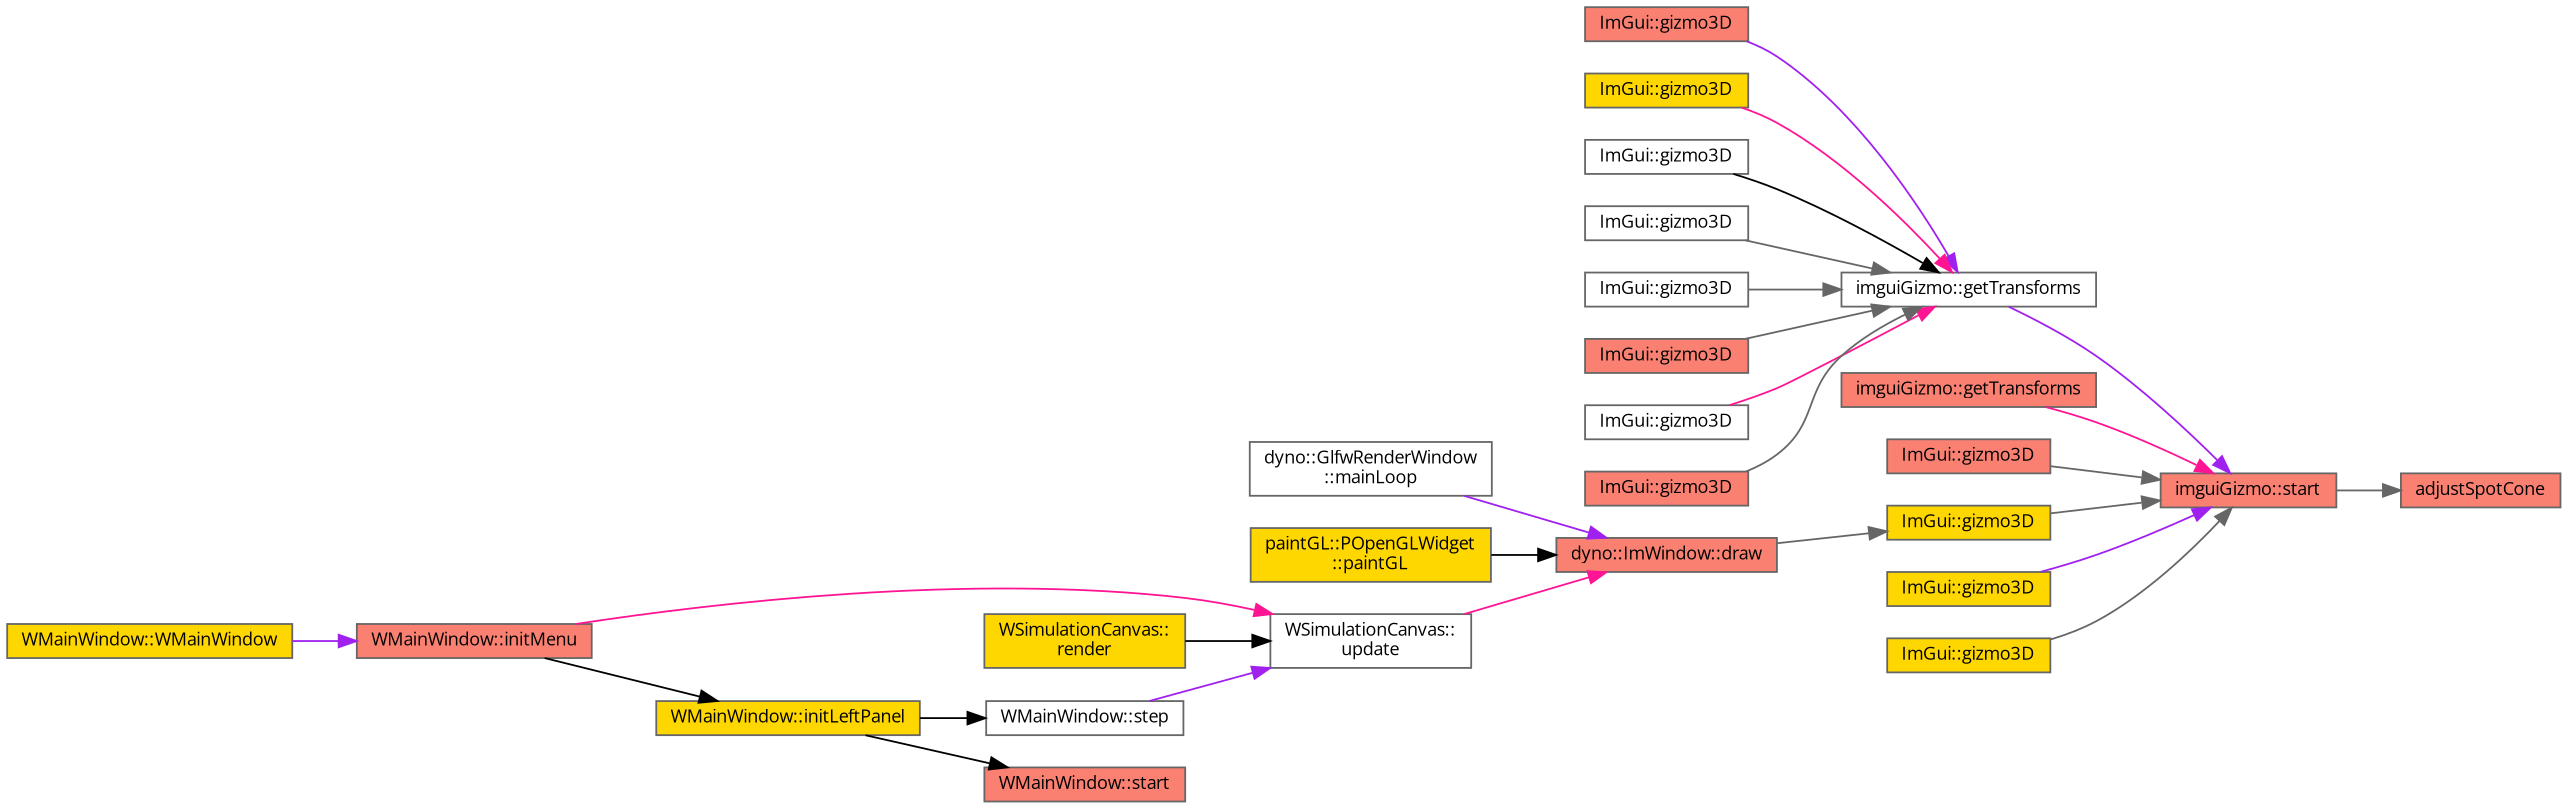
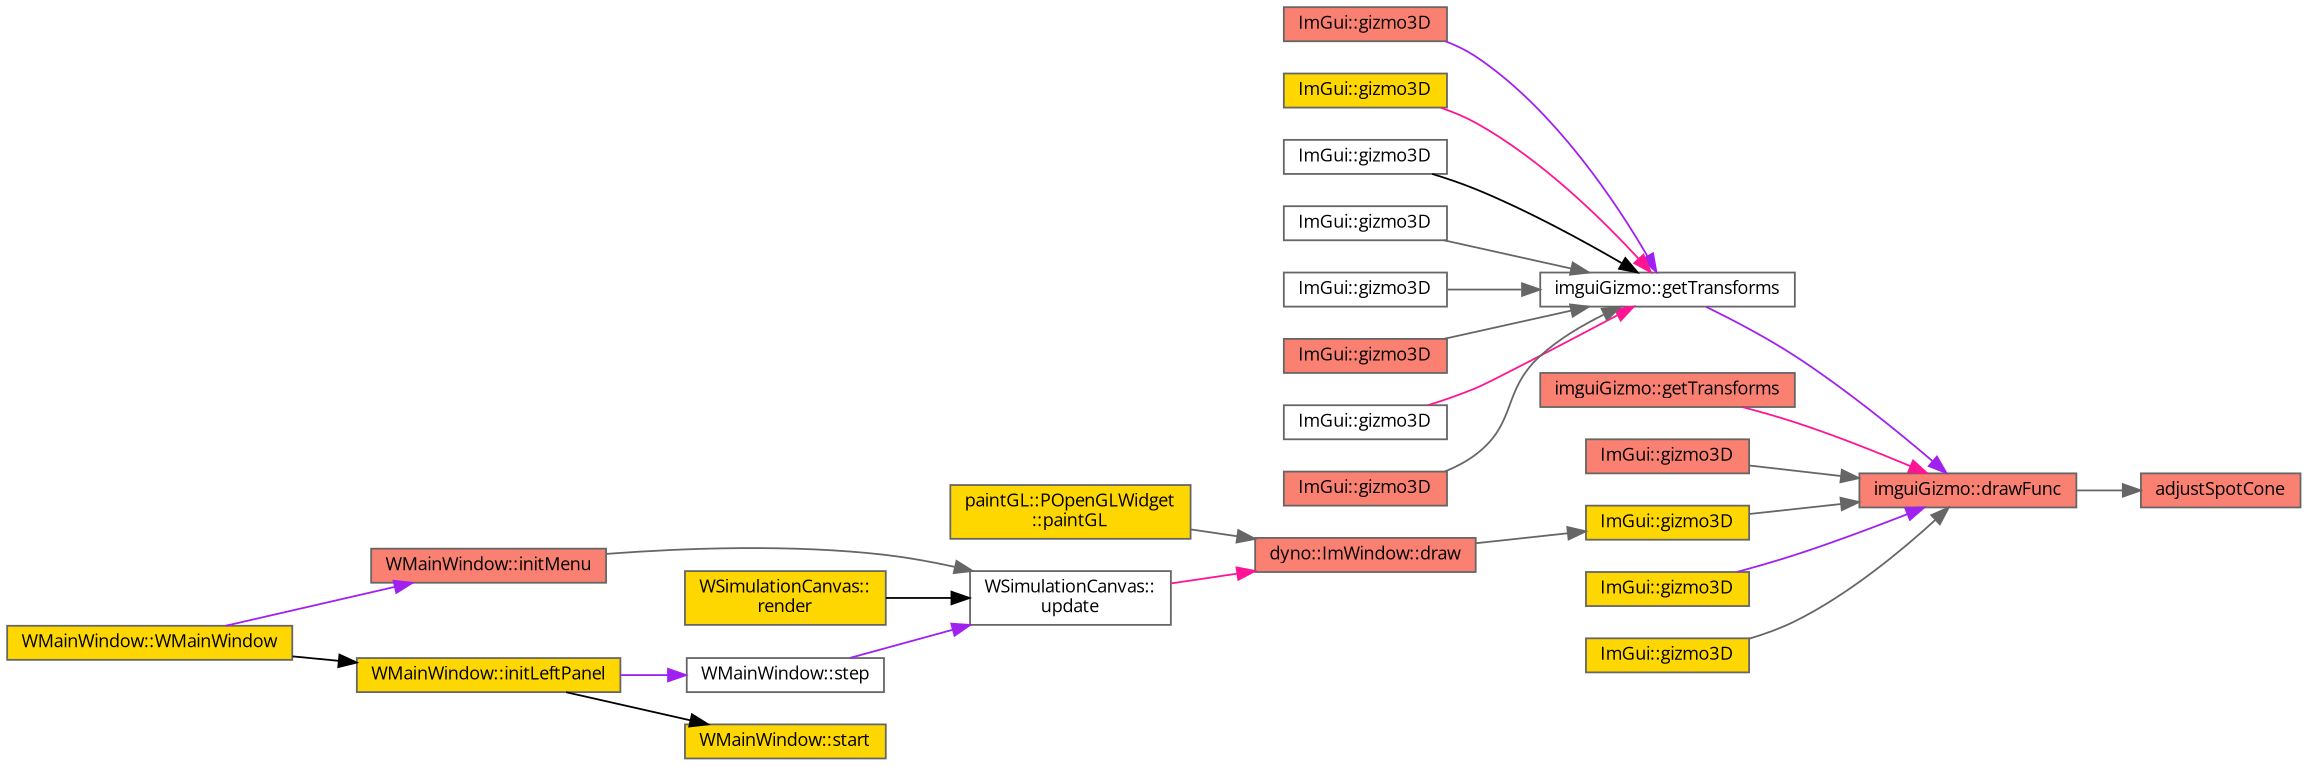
node "dyno::GlfwRenderWindow ::mainLoop": removed
node "imguiGizmo::start": label "imguiGizmo::start" -> "imguiGizmo::drawFunc"
edge "paintGL::POpenGLWidget ::paintGL" -> "dyno::ImWindow::draw": color black -> gray40
edge "WMainWindow::initMenu" -> "WSimulationCanvas:: update": color deeppink -> gray40
edge "WMainWindow::initMenu" -> "WMainWindow::initLeftPanel": now "WMainWindow::WMainWindow" -> "WMainWindow::initLeftPanel"
edge "WMainWindow::initLeftPanel" -> "WMainWindow::step": color black -> purple
node "WMainWindow::start": fillcolor salmon -> gold
